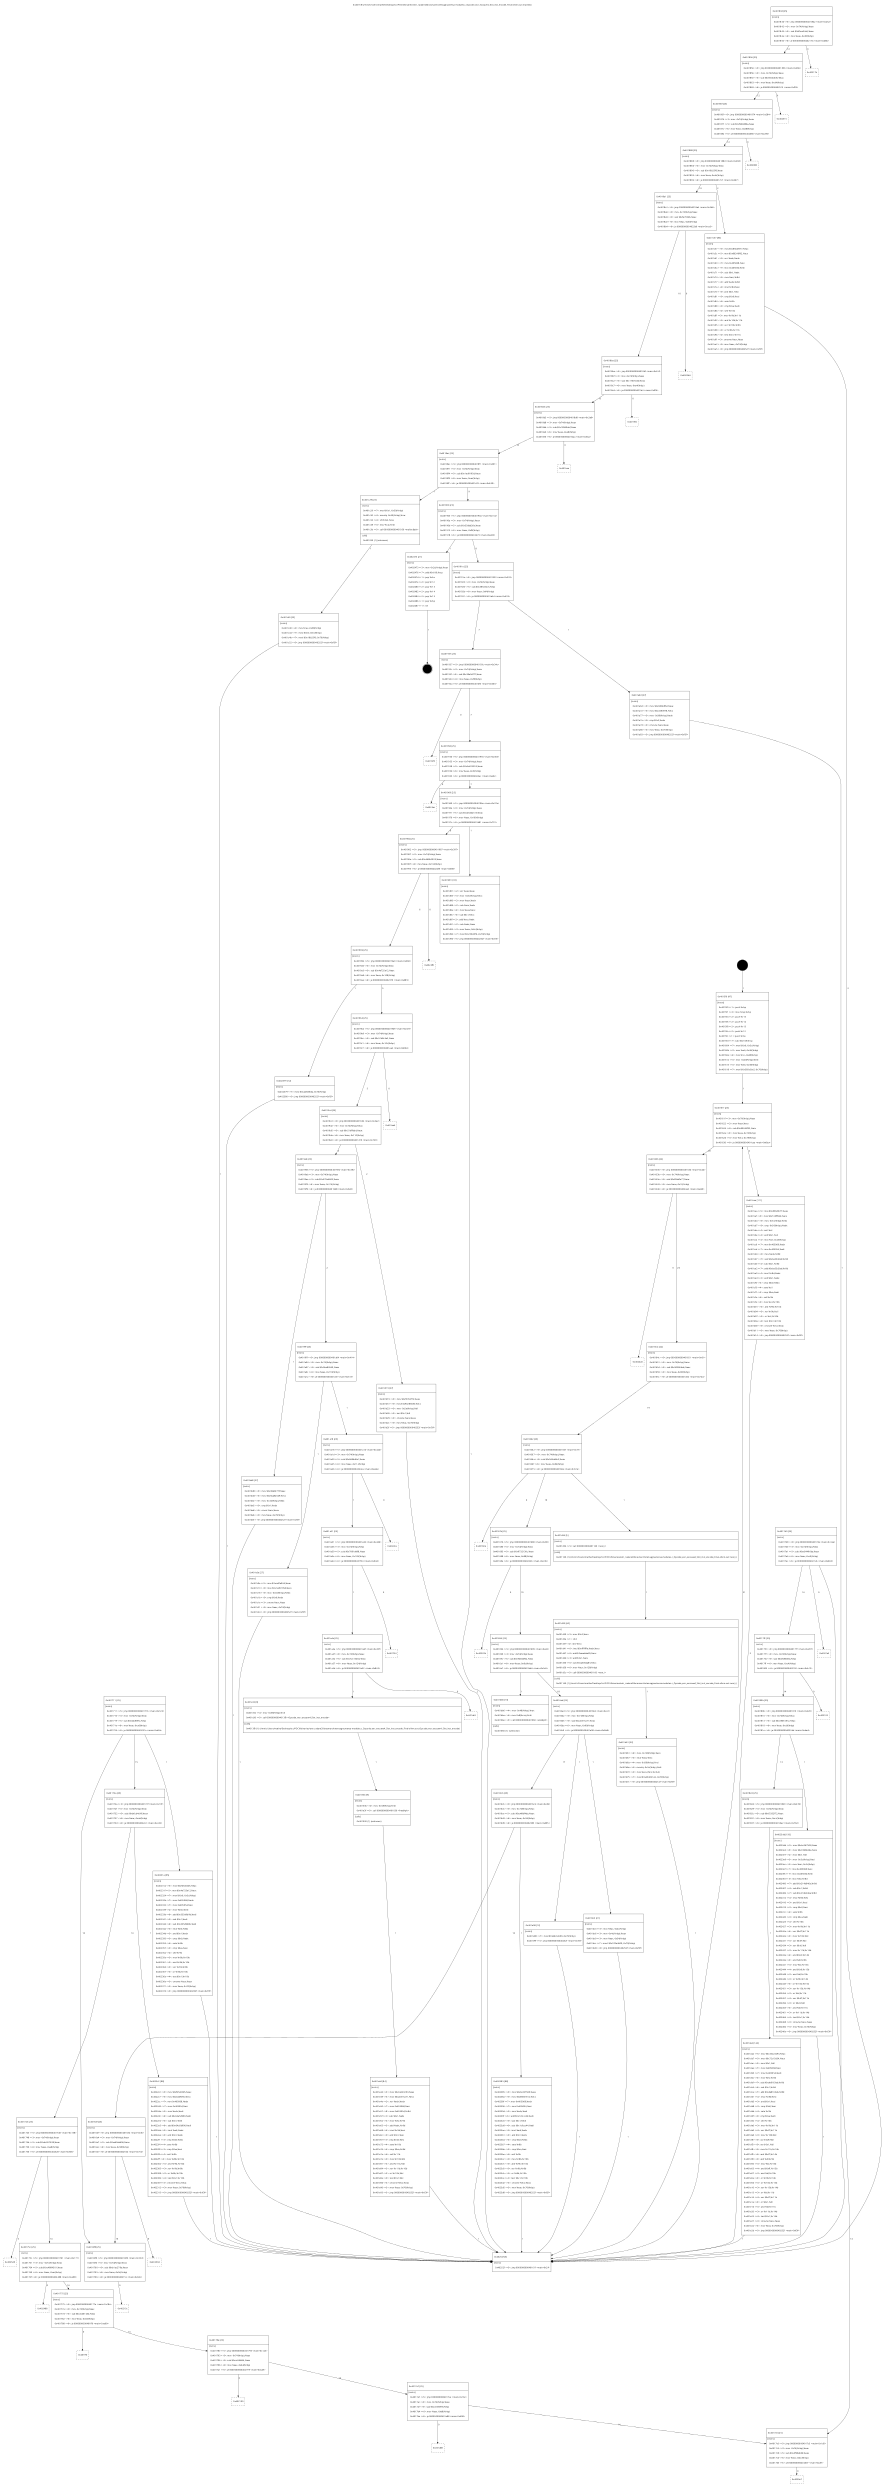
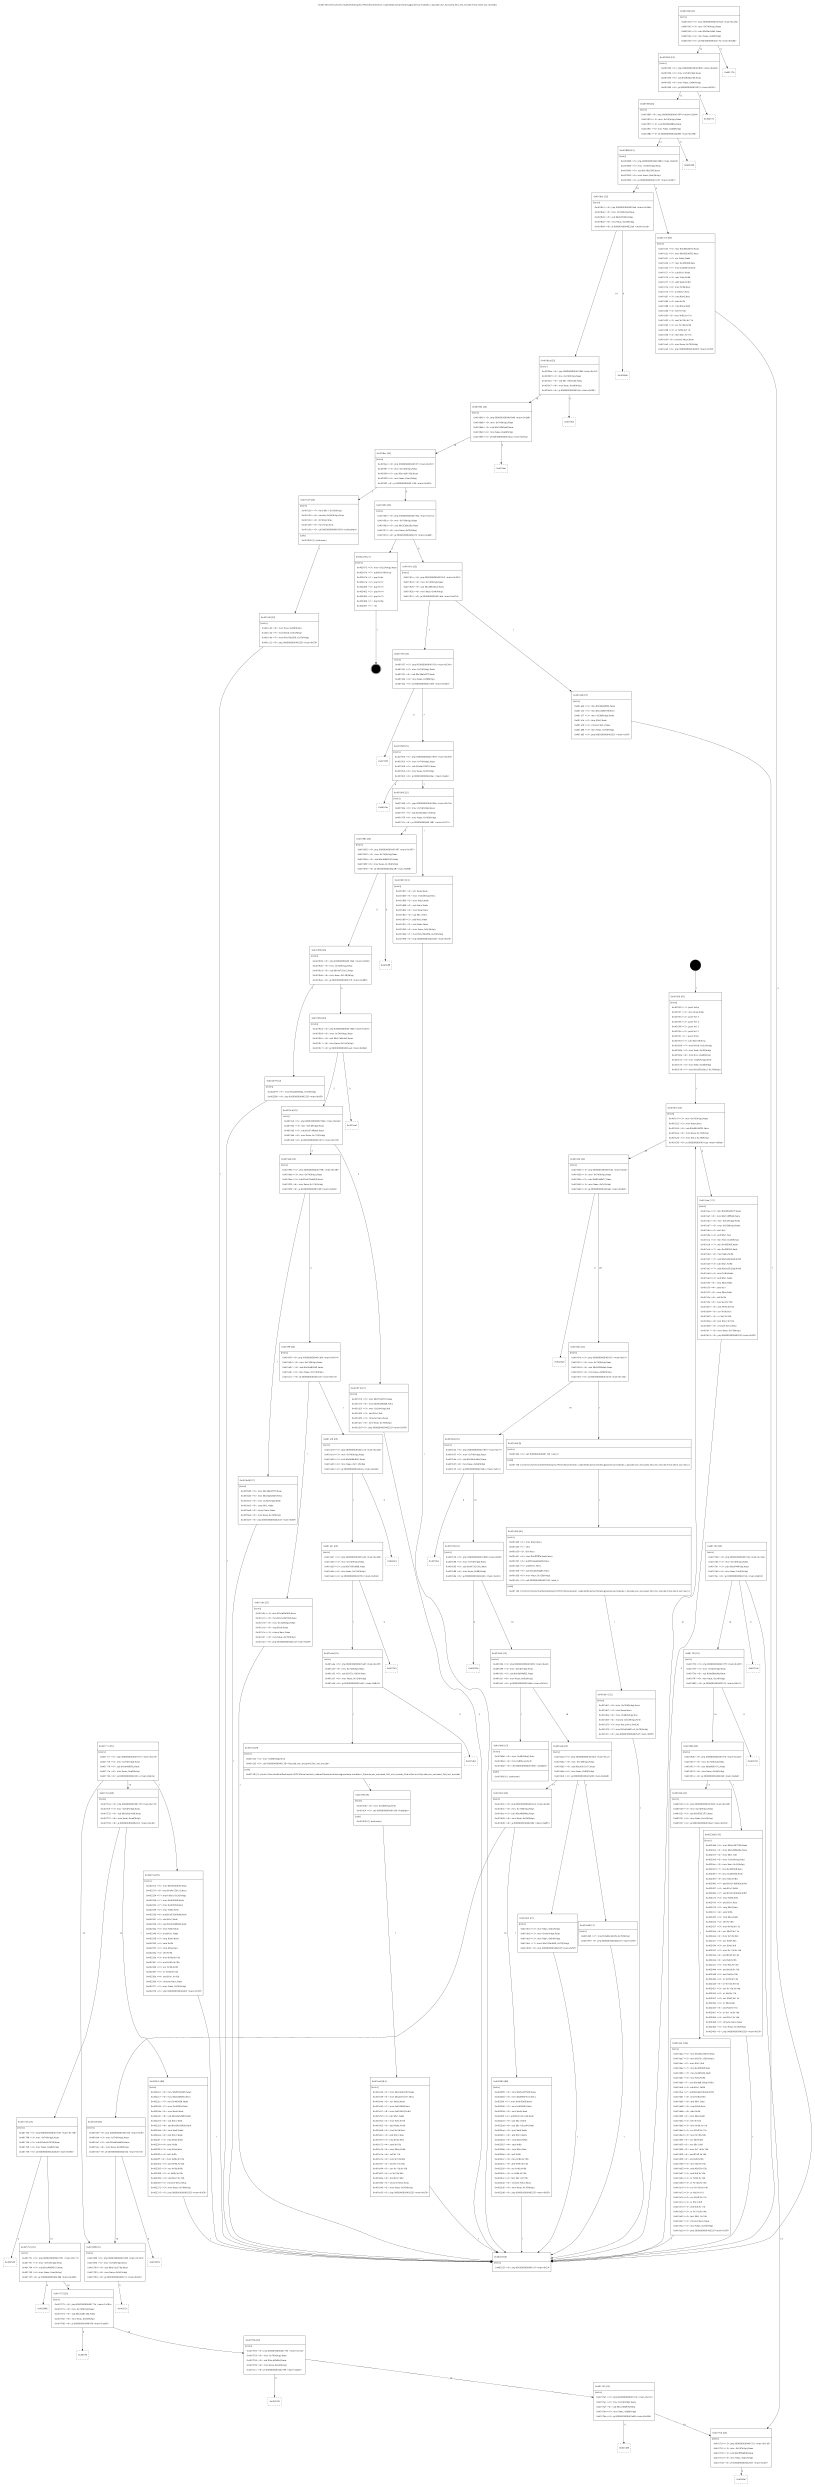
edge "0x401662 [25]" -> "0x401d34 [5]": now "0x40164c [22]" -> "0x401d34 [5]"
